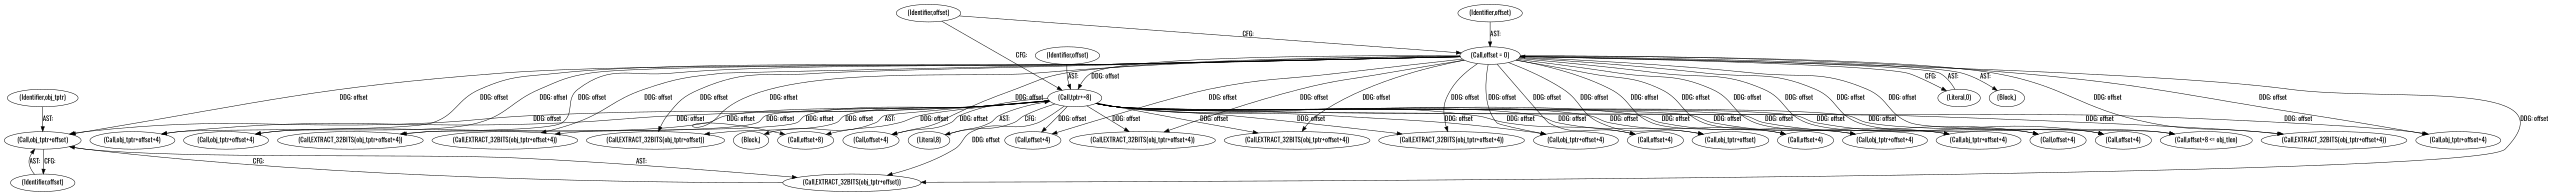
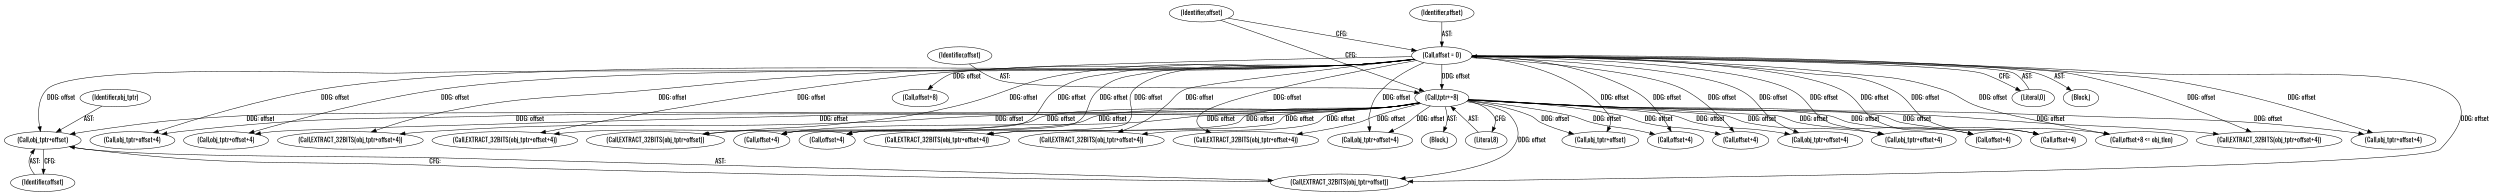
edge "(Call,tptr+=8)" -> "(Call,offset+8)": removed, label "DDG: offset"
